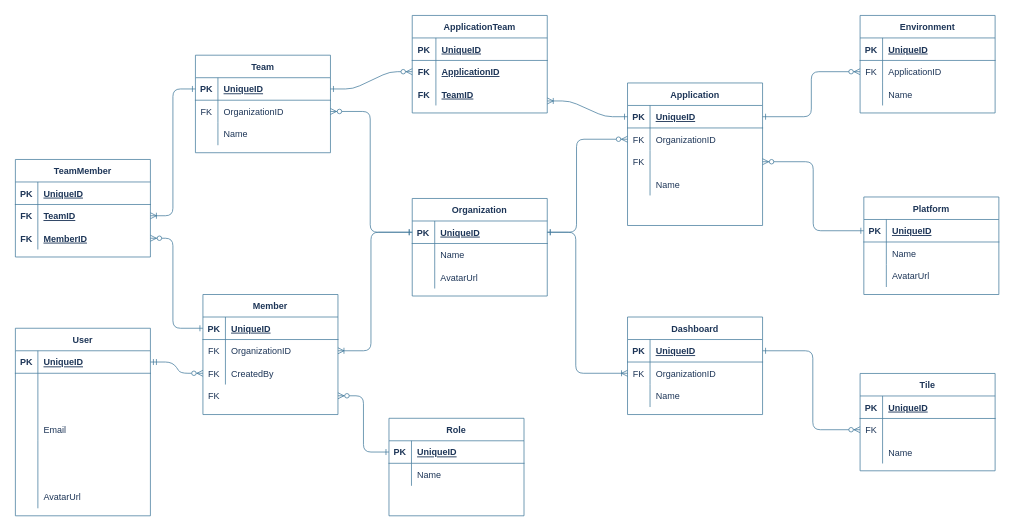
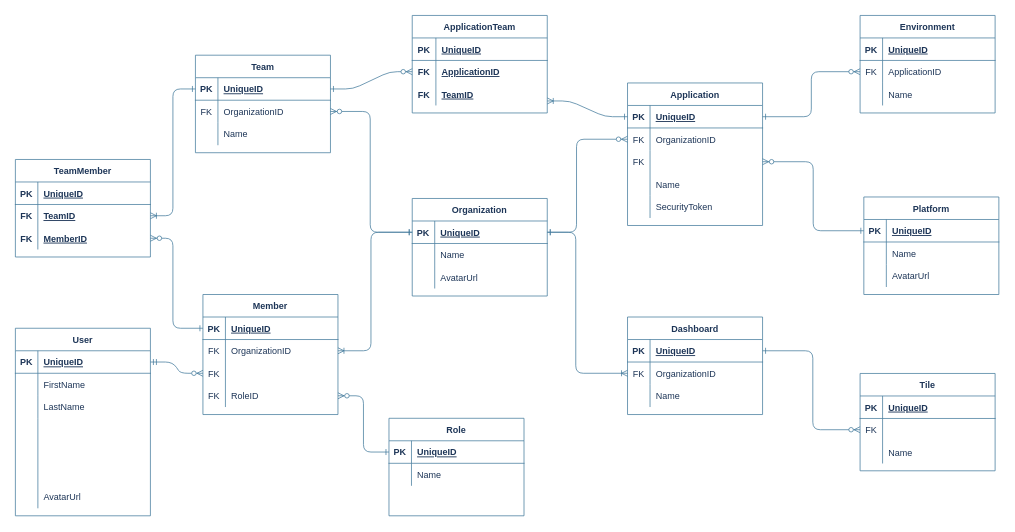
node "SecurityToken": added
node "CreatedBy": removed
node "FirstName": added
node "RoleID": added
node "LastName": added
node "Email": removed
